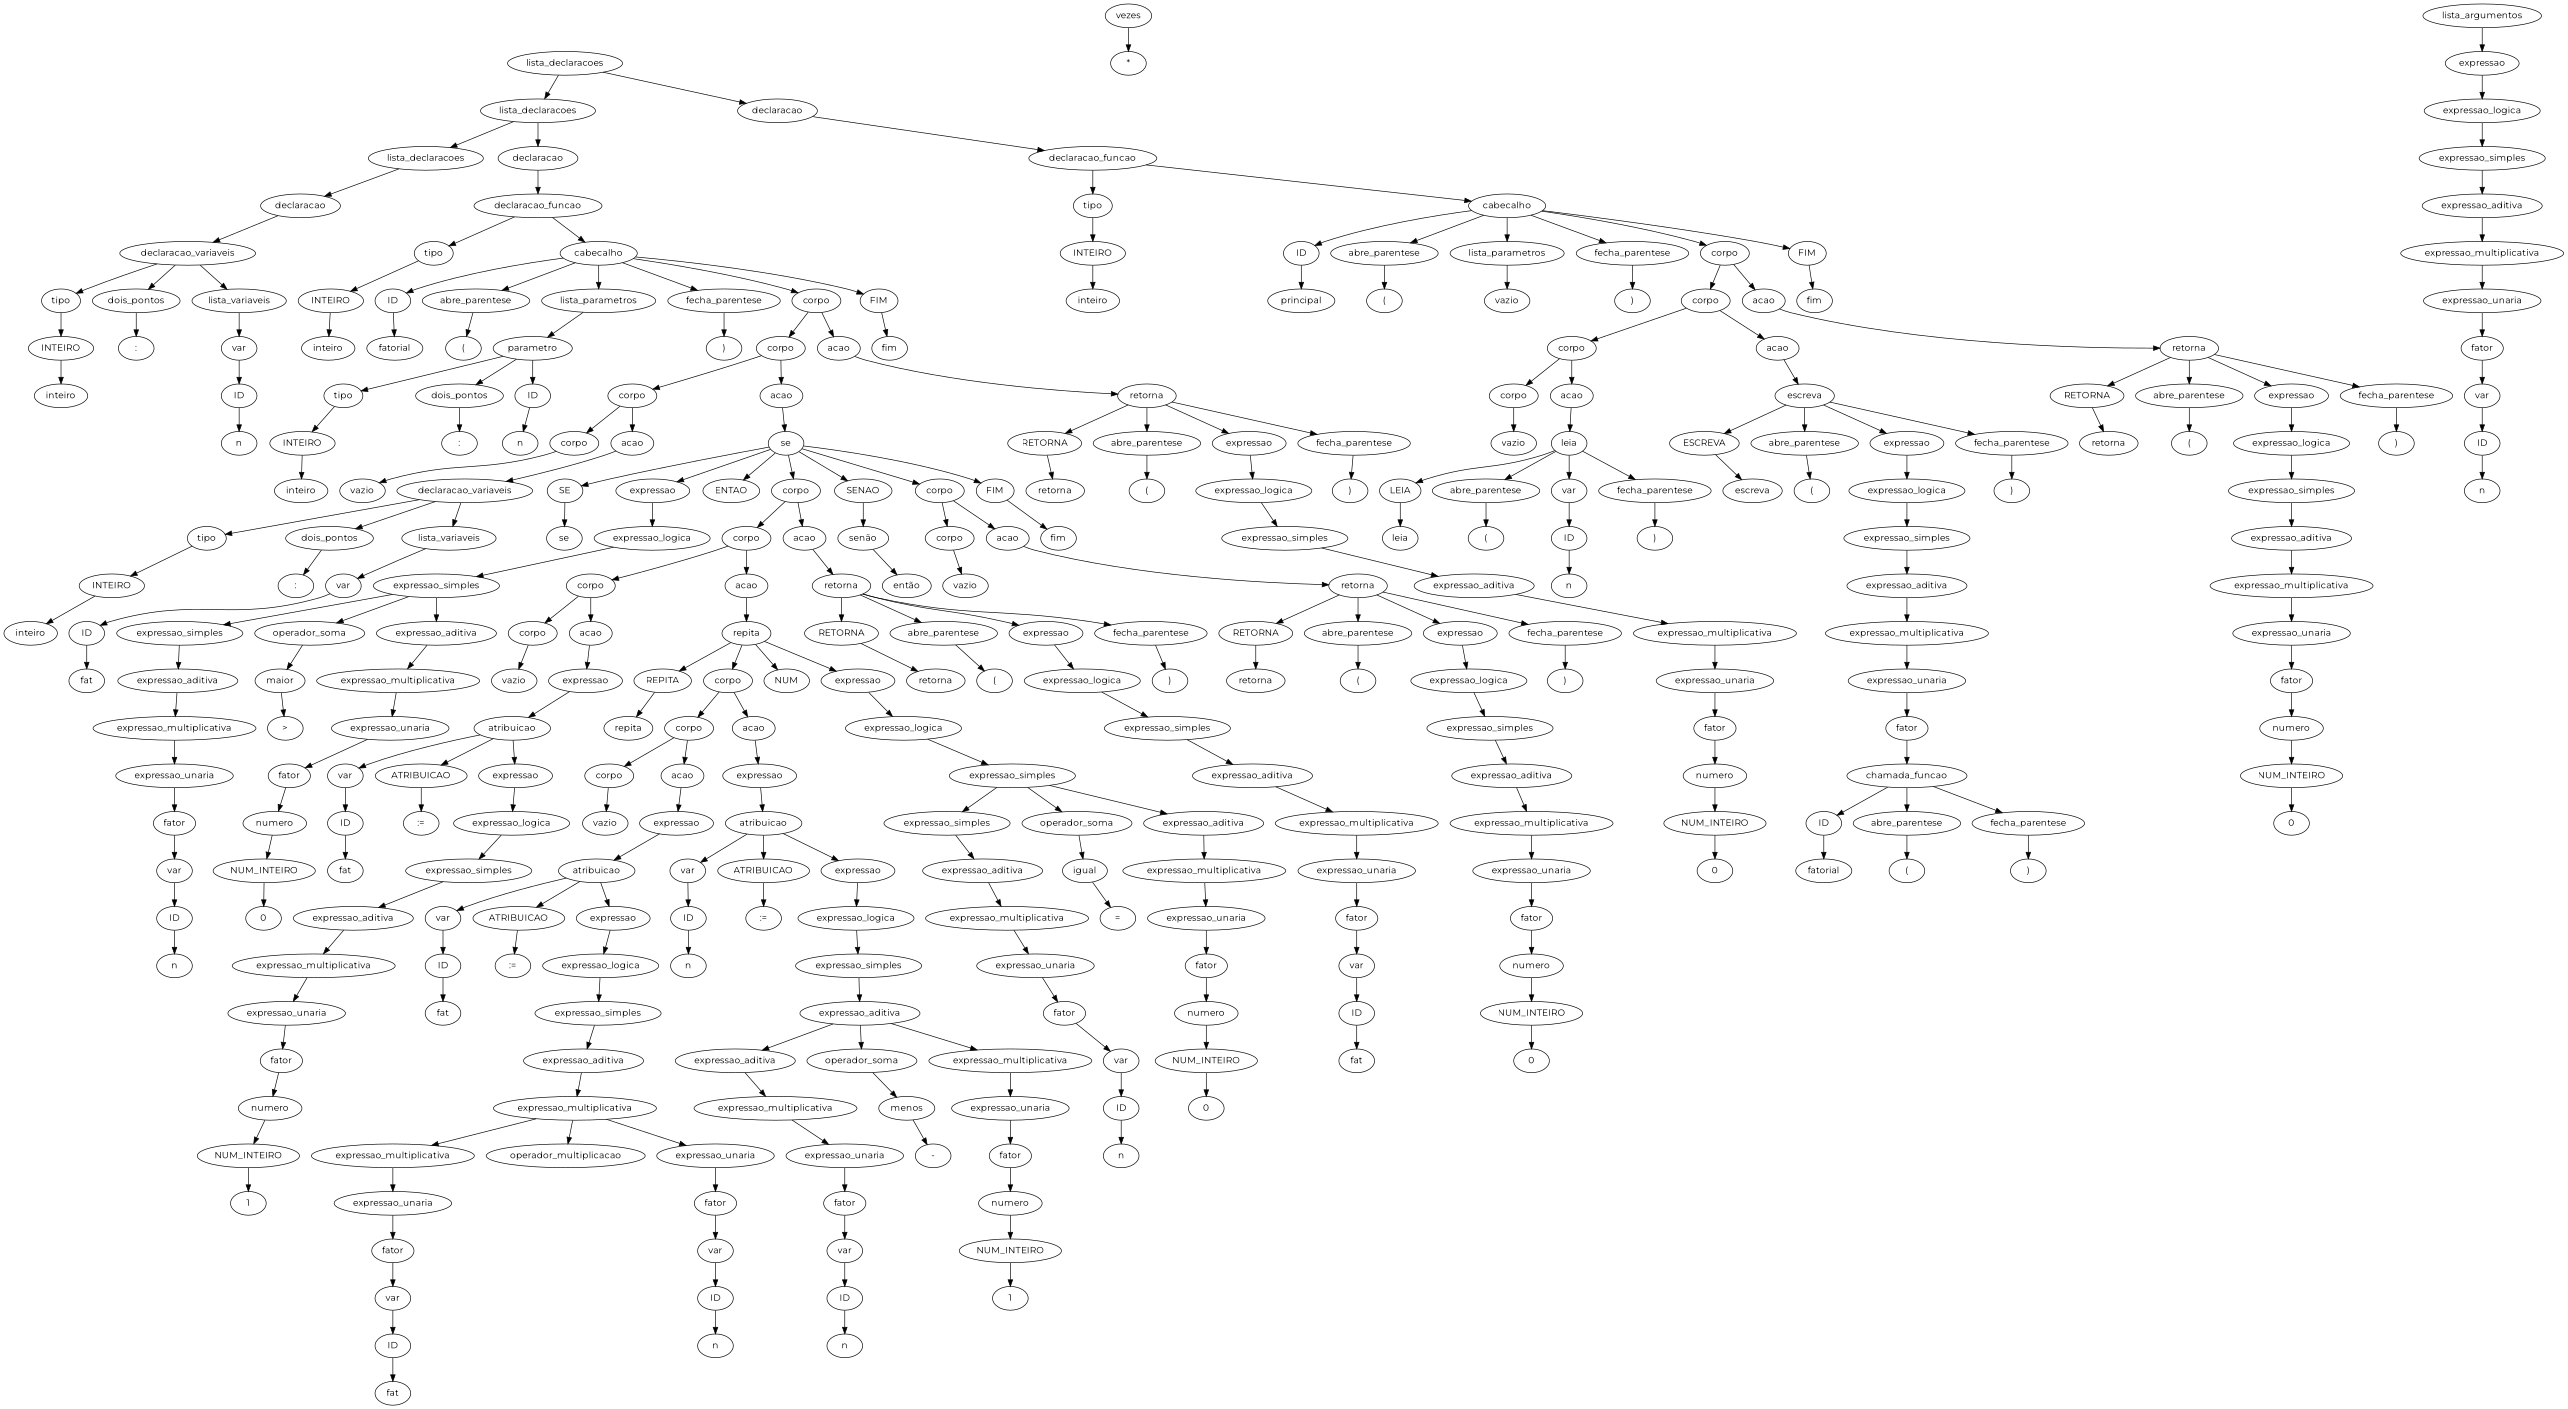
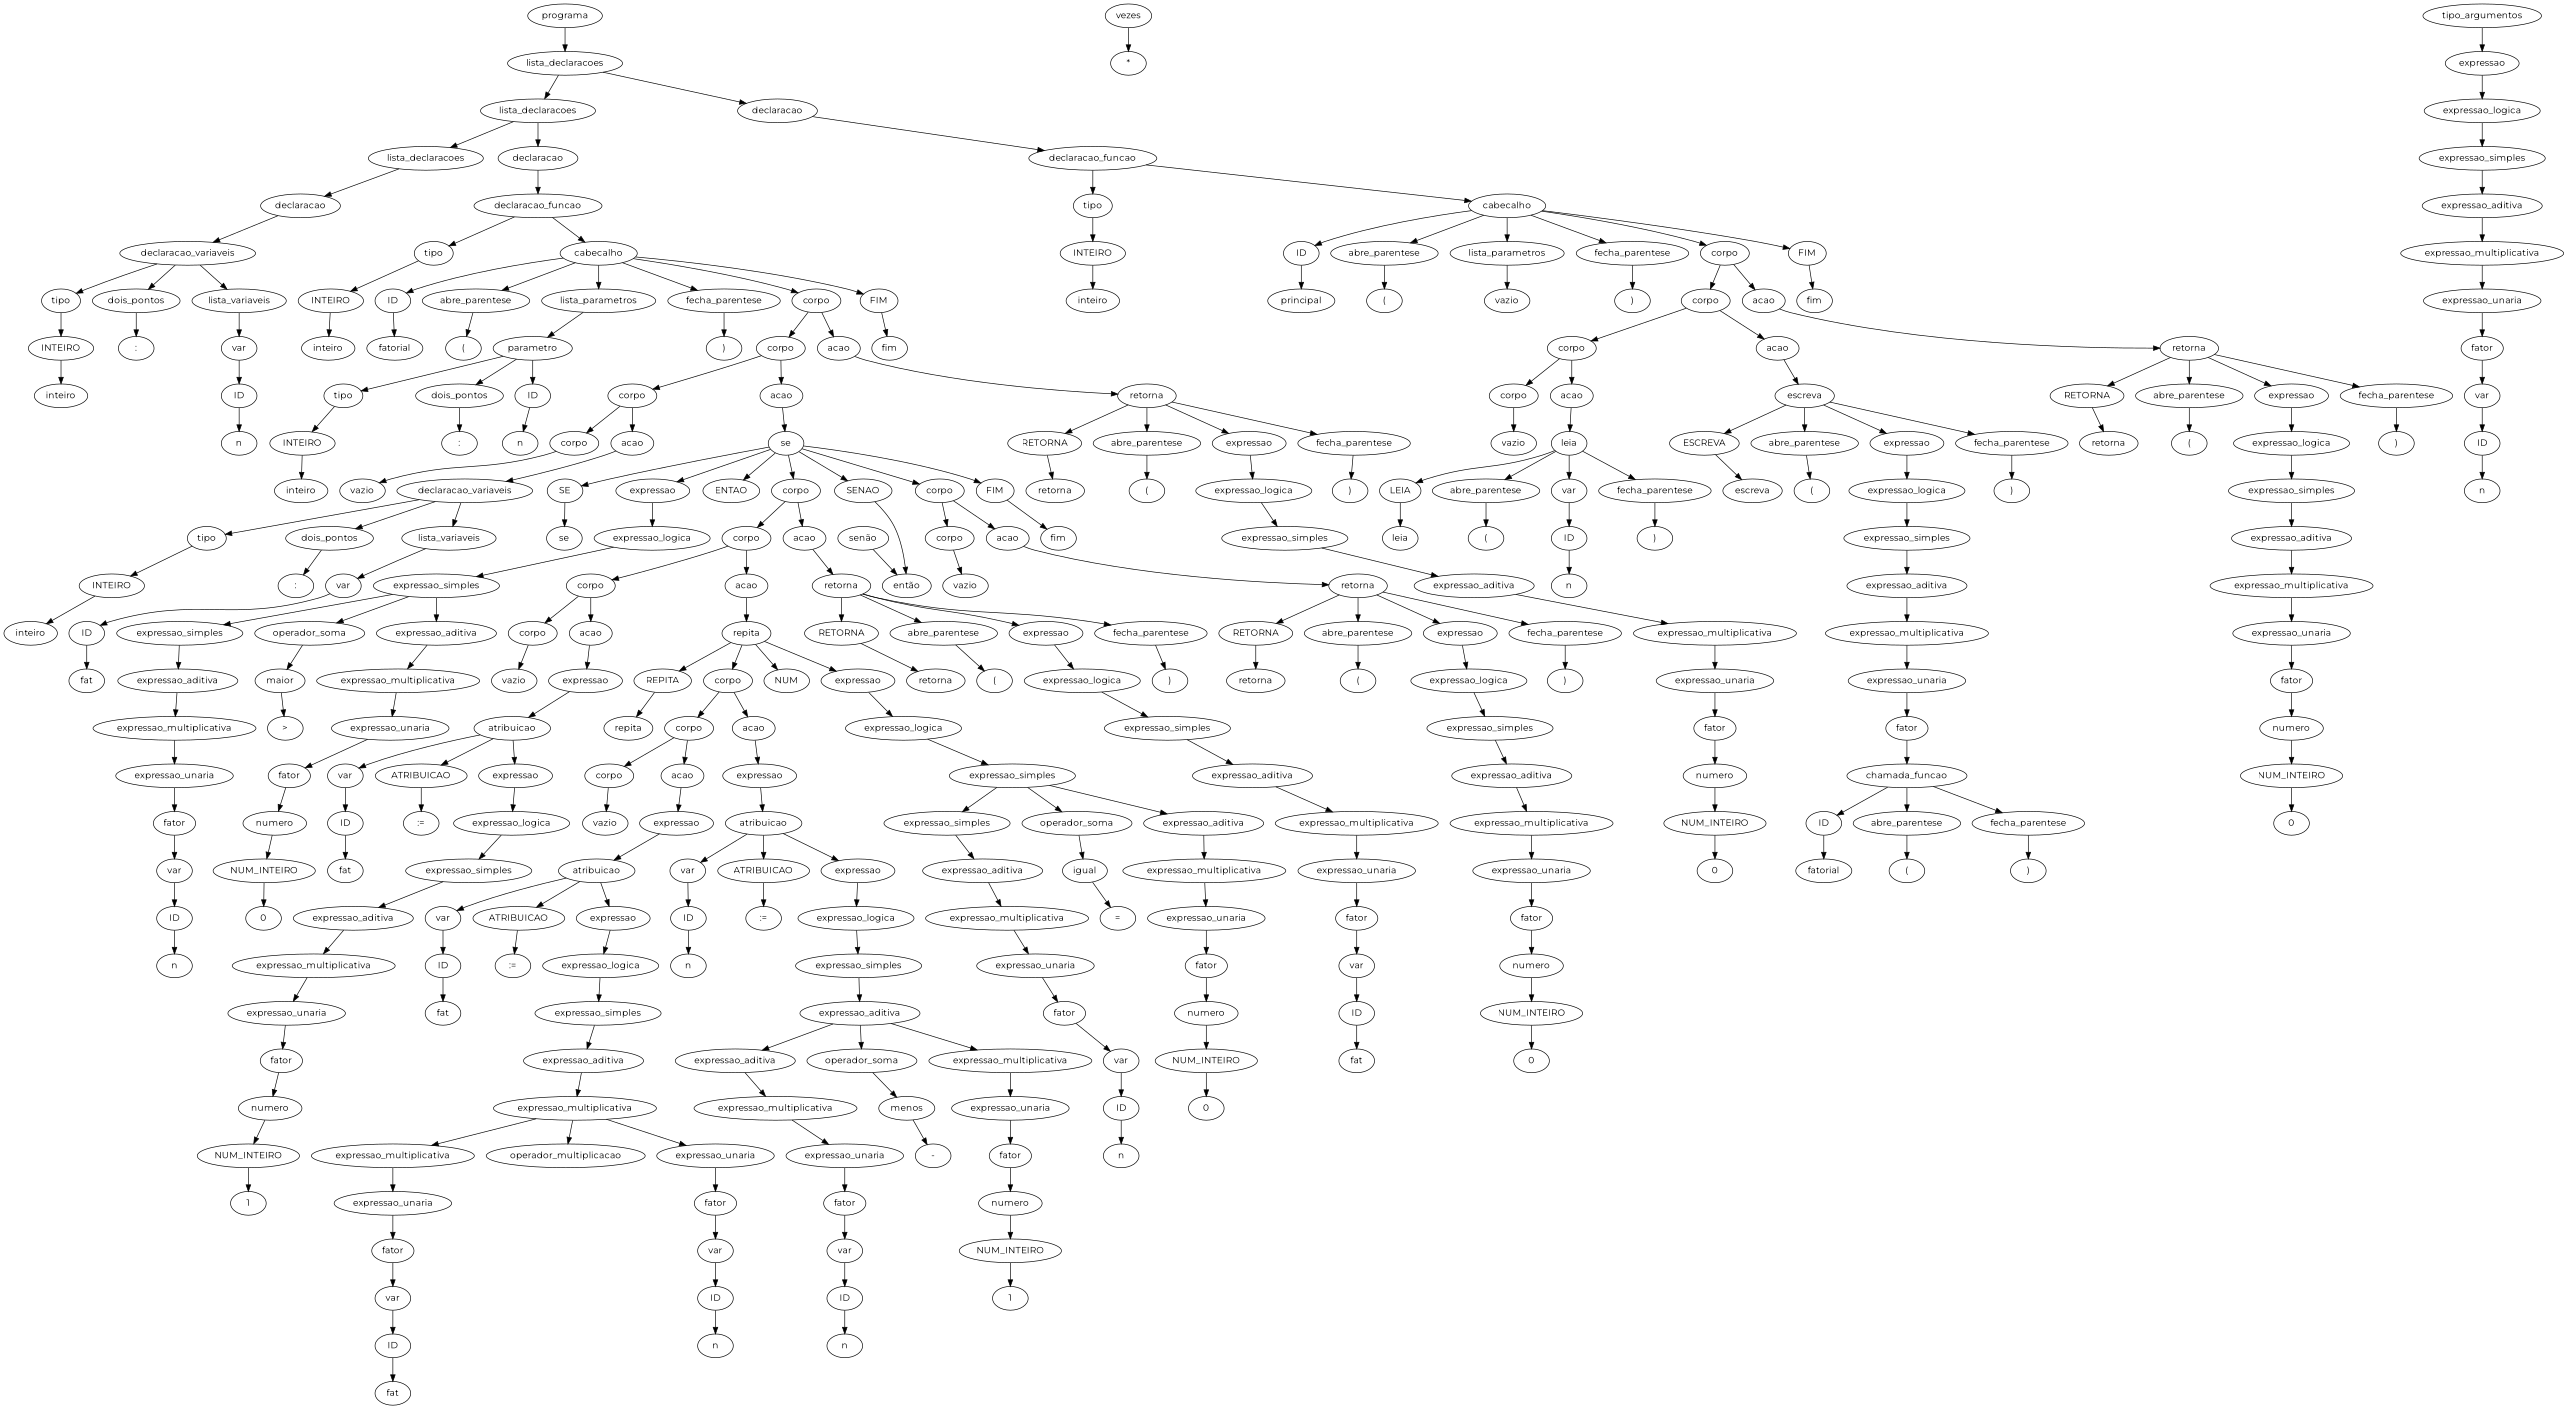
node "programa": added
node "lista_argumentos": label "lista_argumentos" -> "tipo_argumentos"
edge "SENAO" -> "senão": now "SENAO" -> "então"
